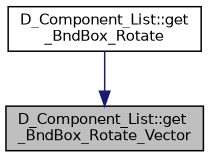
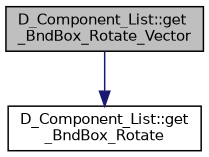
edge "D_Component_List::get _BndBox_Rotate" -> "D_Component_List::get _BndBox_Rotate_Vector": reversed
